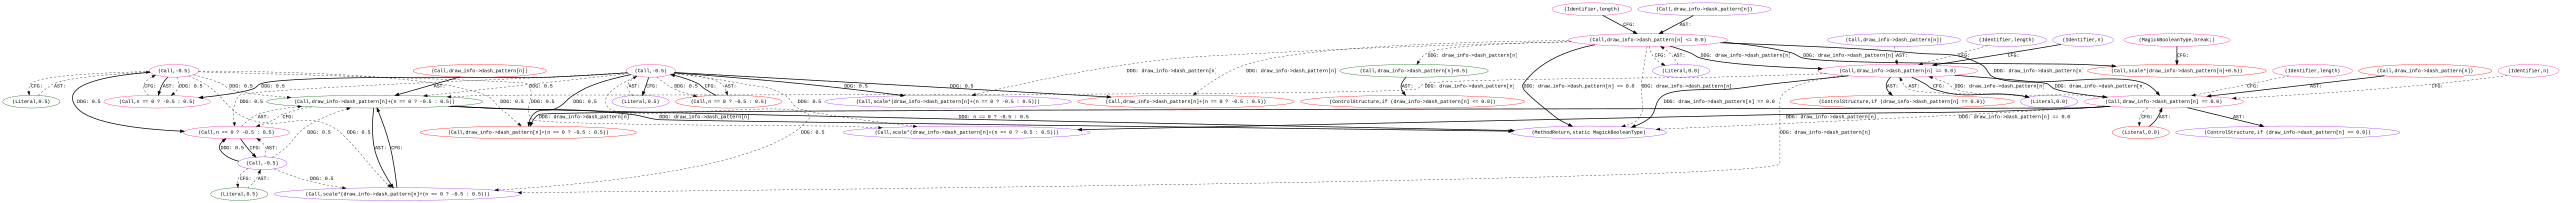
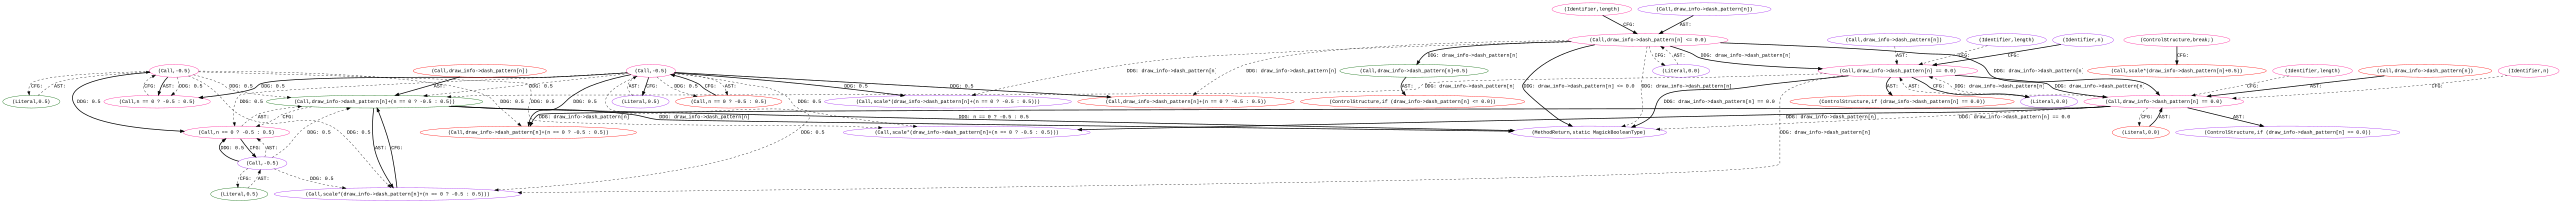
node "(MagickBooleanType,break;)": label "(MagickBooleanType,break;)" -> "(ControlStructure,break;)"
edge "(Call,draw_info->dash_pattern[n] <= 0.0)" -> "(Call,draw_info->dash_pattern[n]+0.5)": style dashed -> bold
edge "(Call,draw_info->dash_pattern[n] <= 0.0)" -> "(Call,scale*(draw_info->dash_pattern[n]+0.5))": removed, label "DDG: draw_info->dash_pattern[n]"
